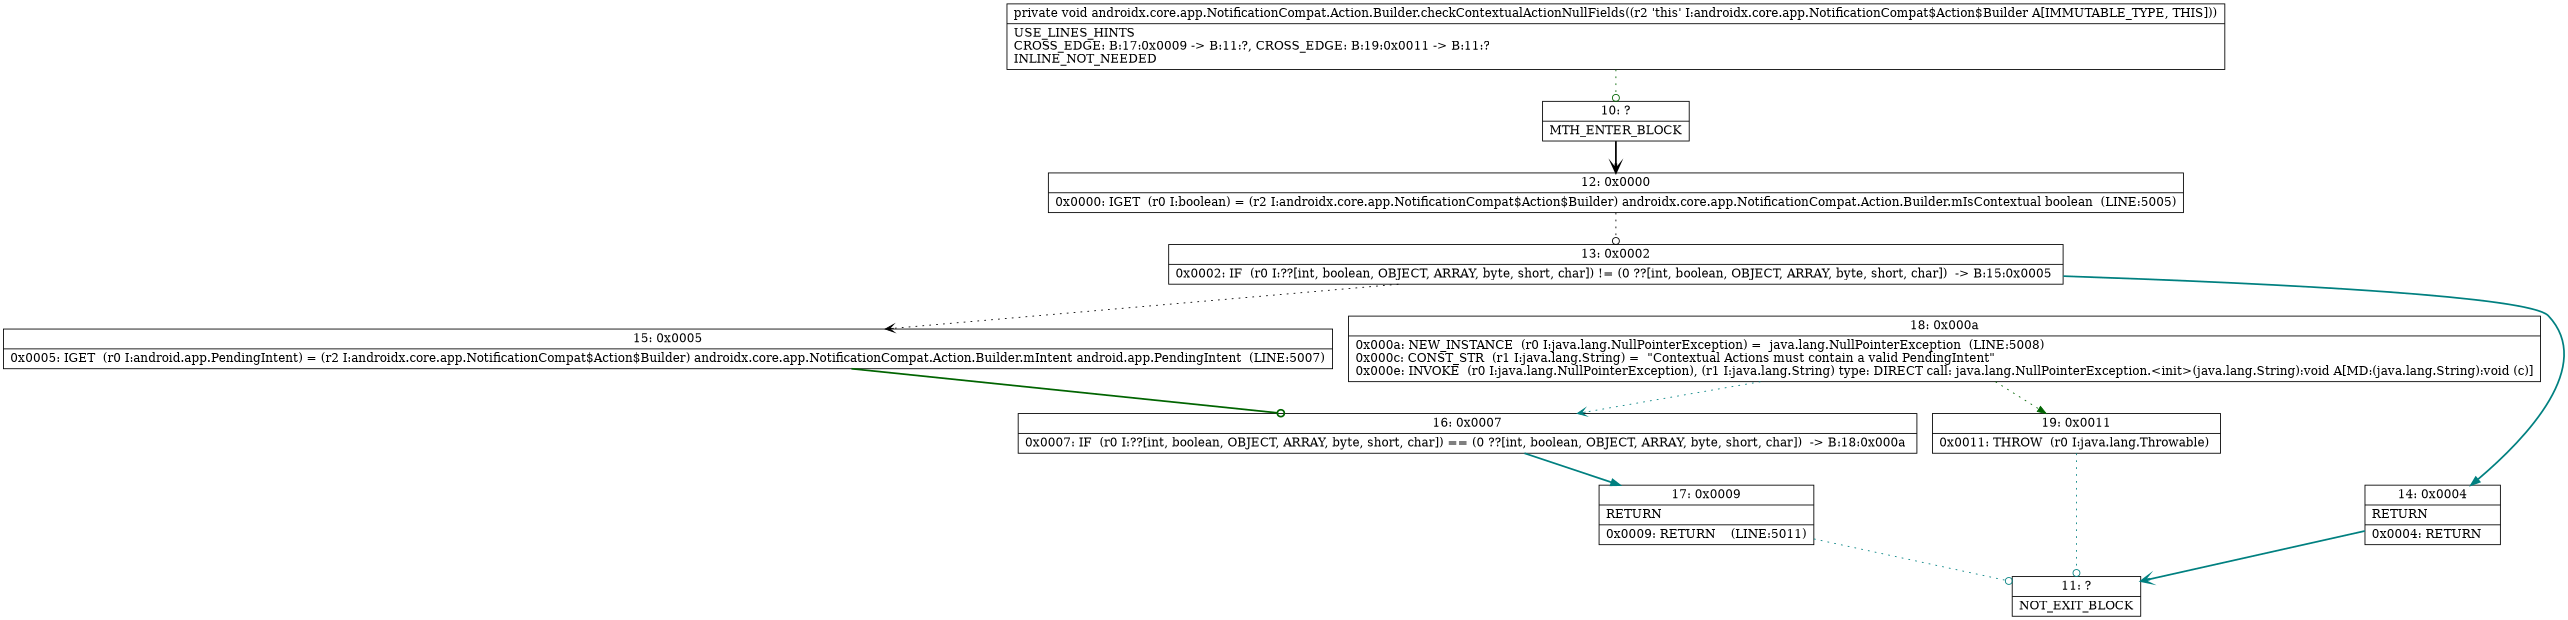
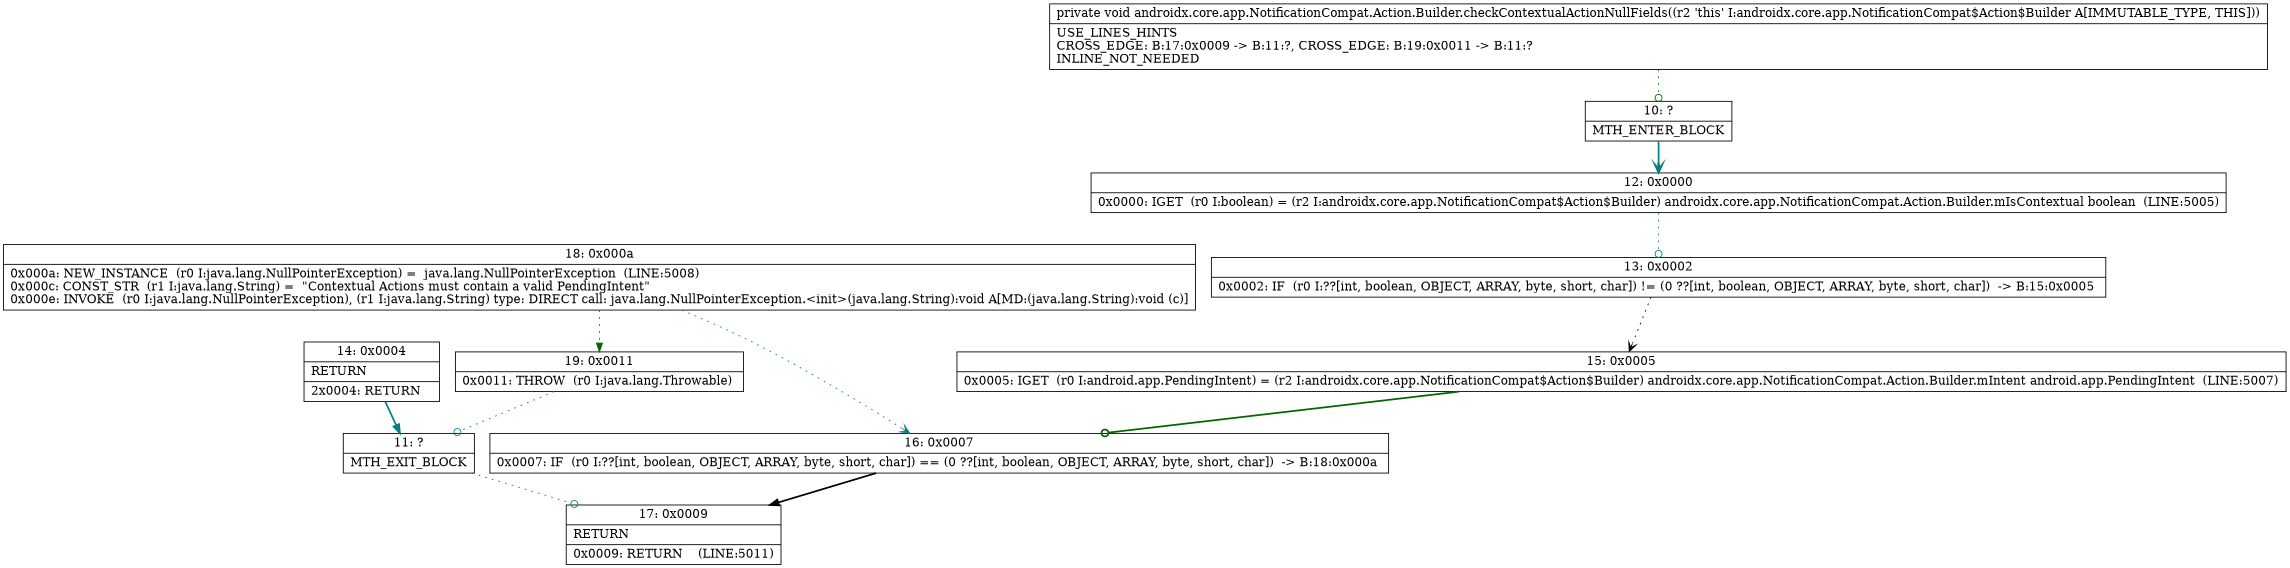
edge "10: ?" -> "12: 0x0000": color black -> teal
edge "12: 0x0000" -> "13: 0x0002": color black -> teal
edge "13: 0x0002" -> "14: 0x0004": removed
edge "16: 0x0007" -> "17: 0x0009": color teal -> black
node "14: 0x0004": text "0x0004: RETURN" -> "2x0004: RETURN"
edge "14: 0x0004" -> "11: ?": arrowhead vee -> normal
edge "17: 0x0009" -> "11: ?": reversed
node "11: ?": text "NOT_EXIT_BLOCK" -> "MTH_EXIT_BLOCK"
